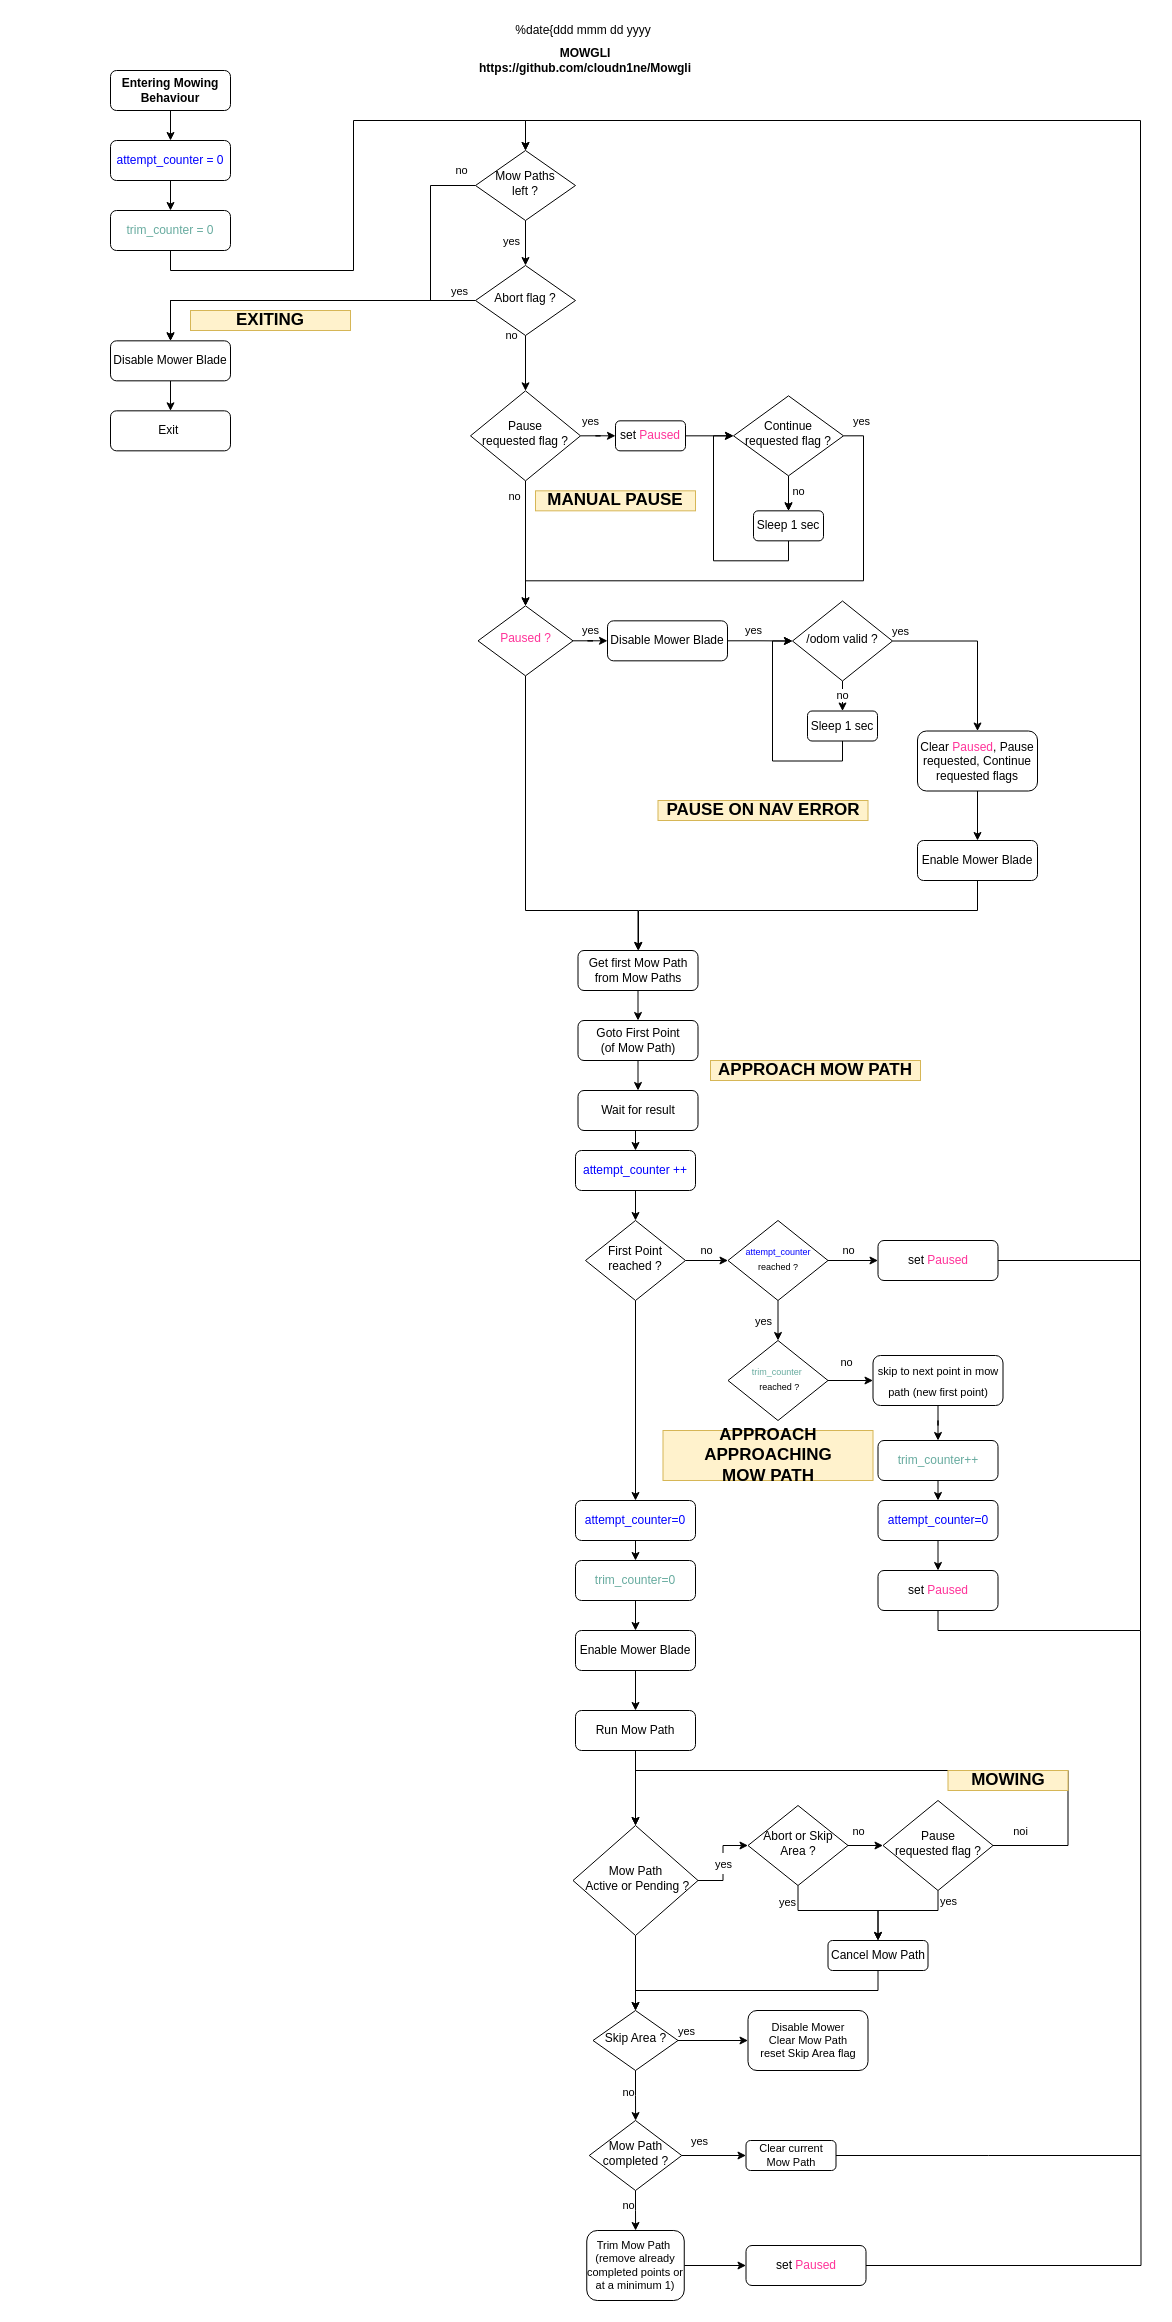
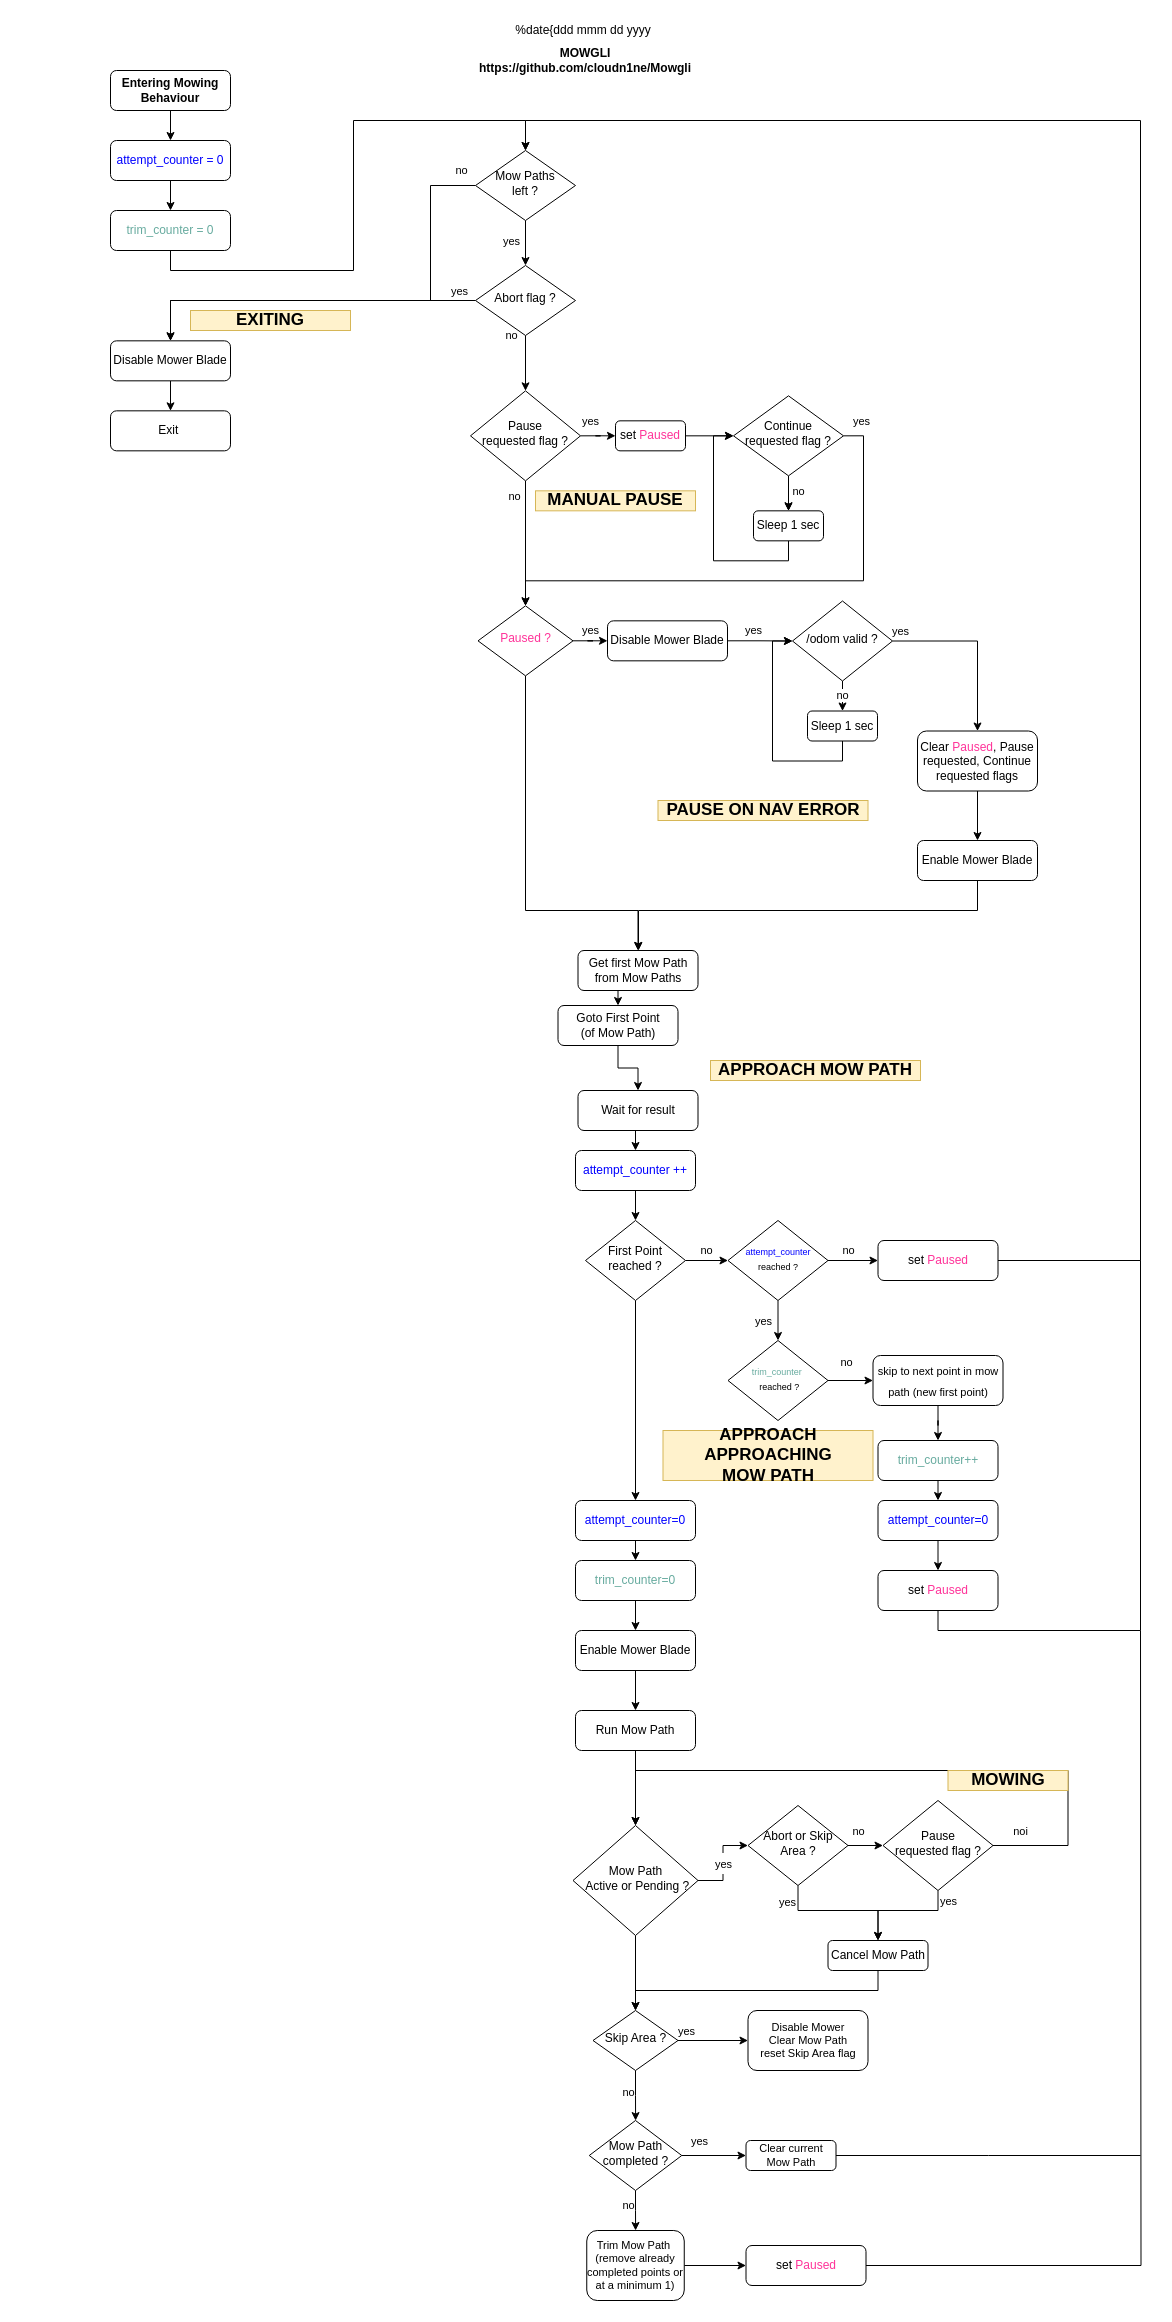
node "Goto First Point (of Mow Path)": moved (638, 1041) -> (618, 1026)
